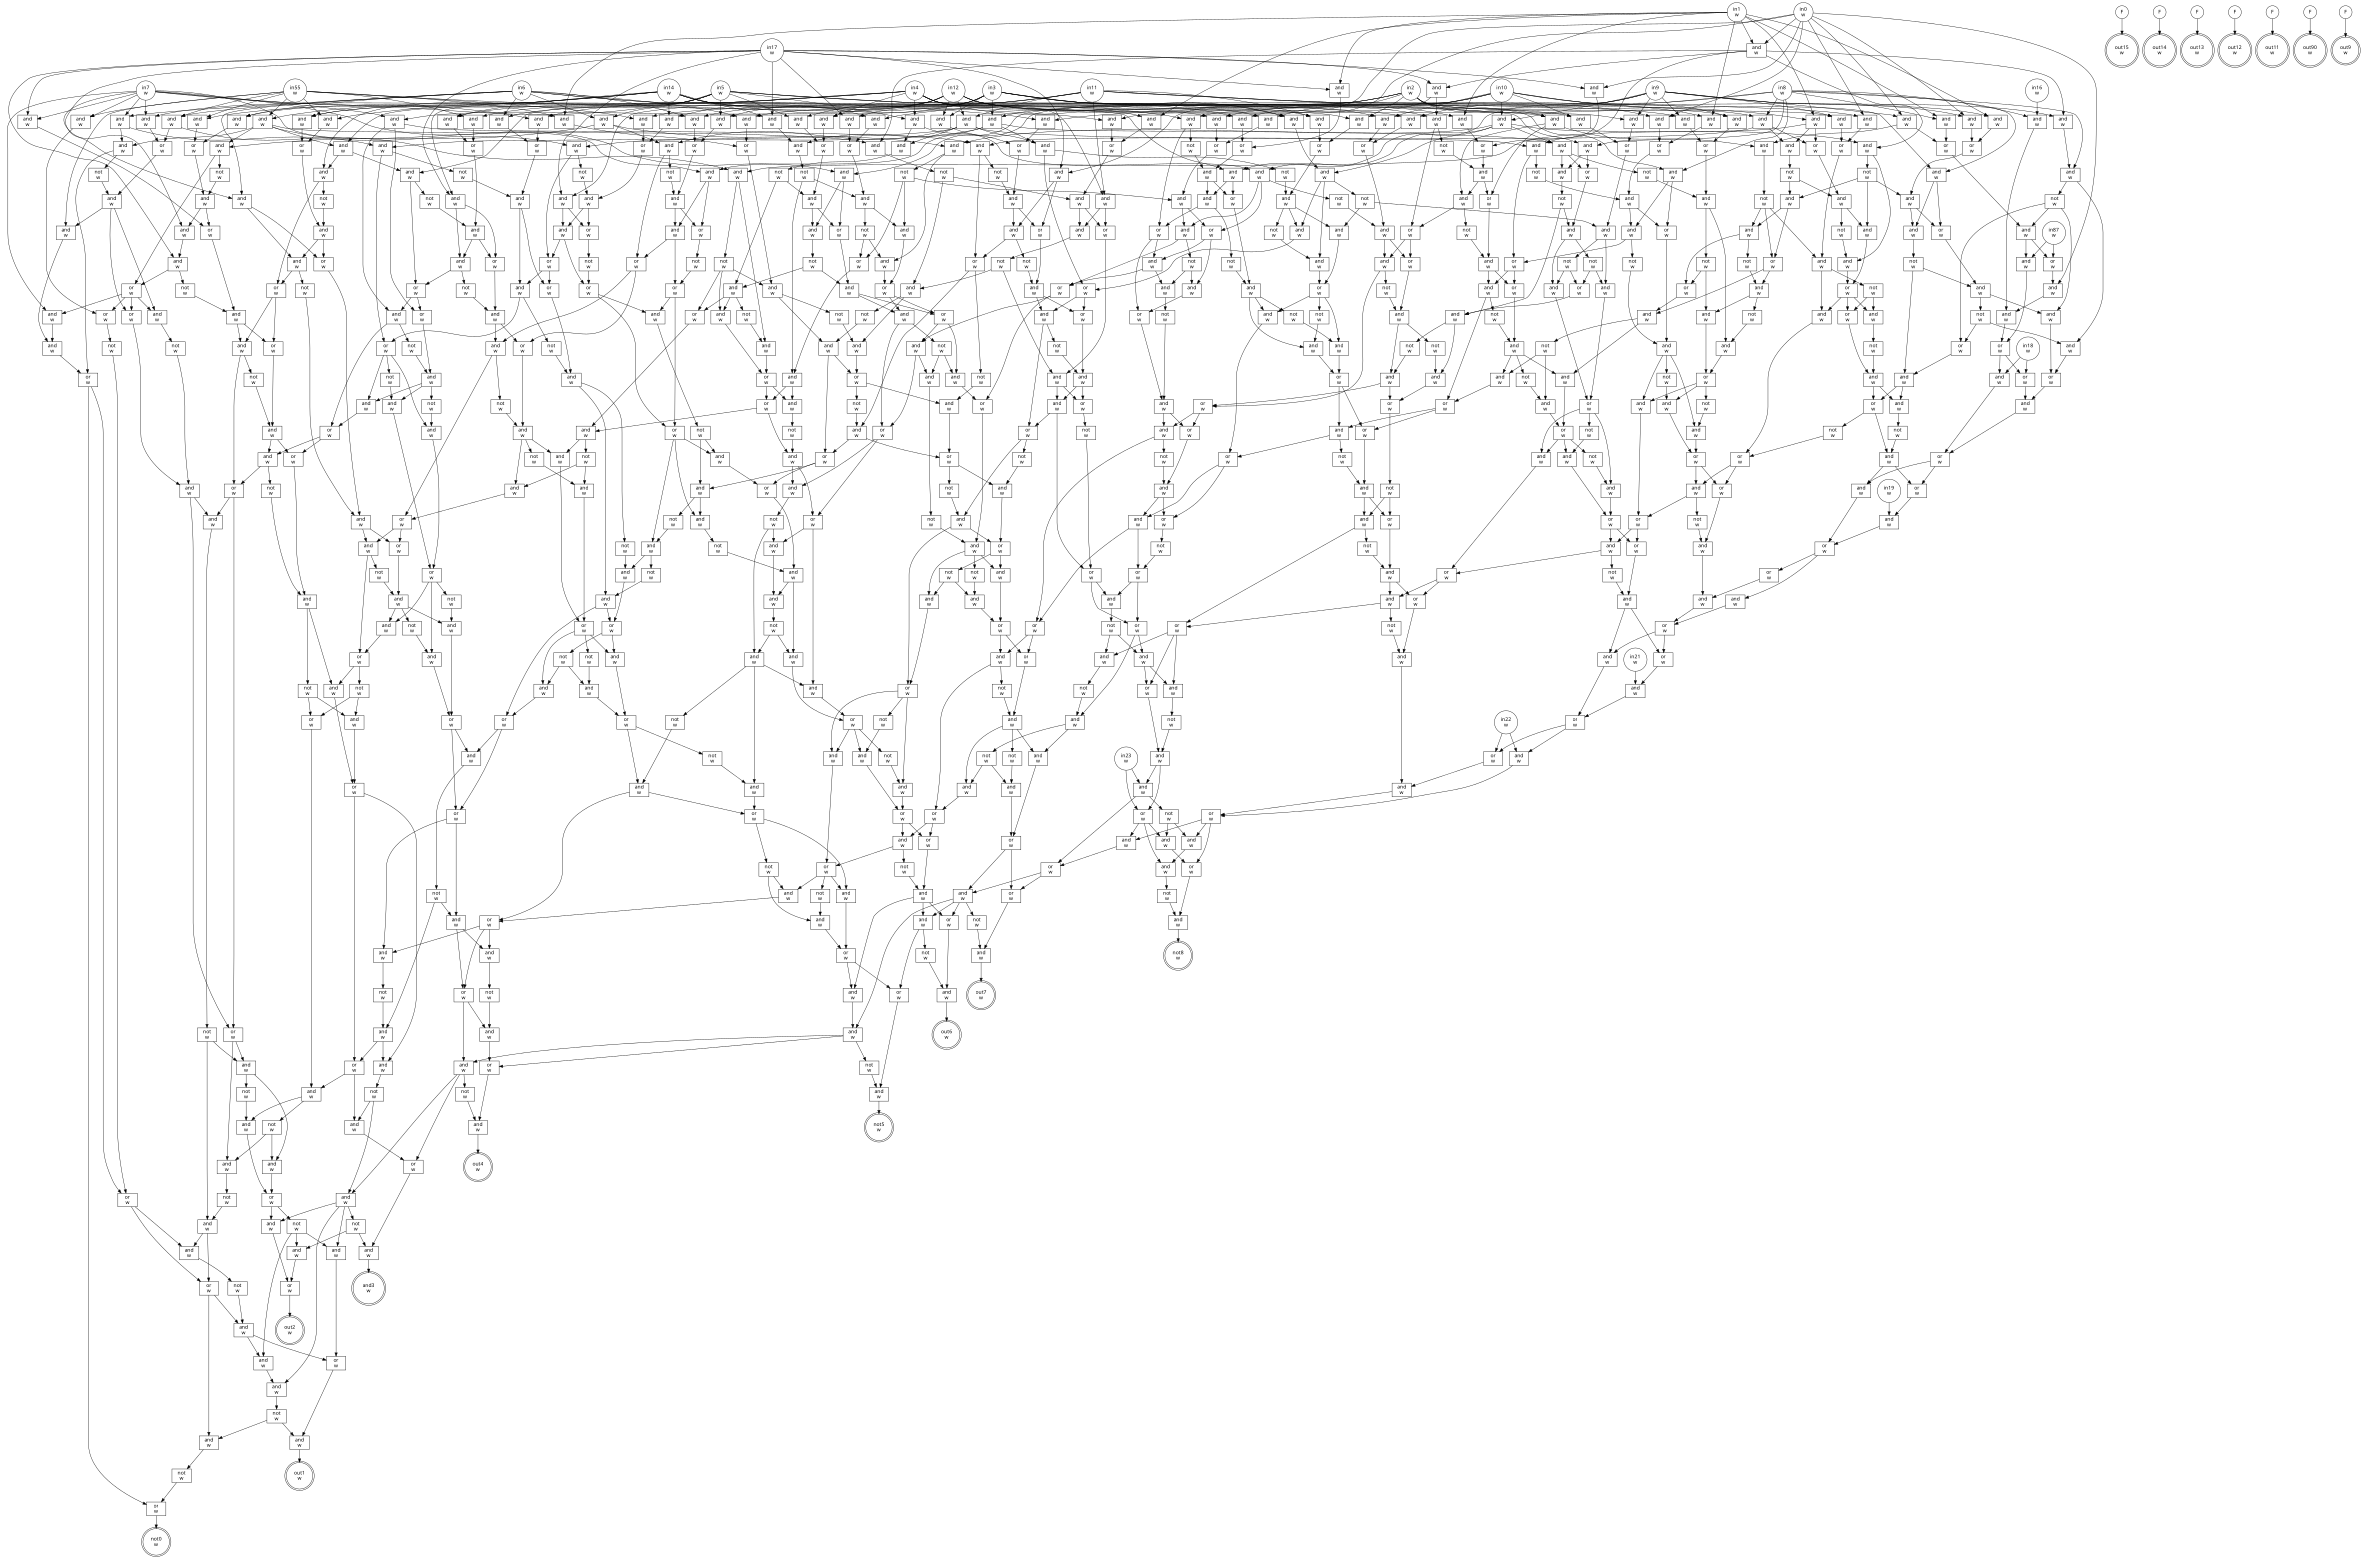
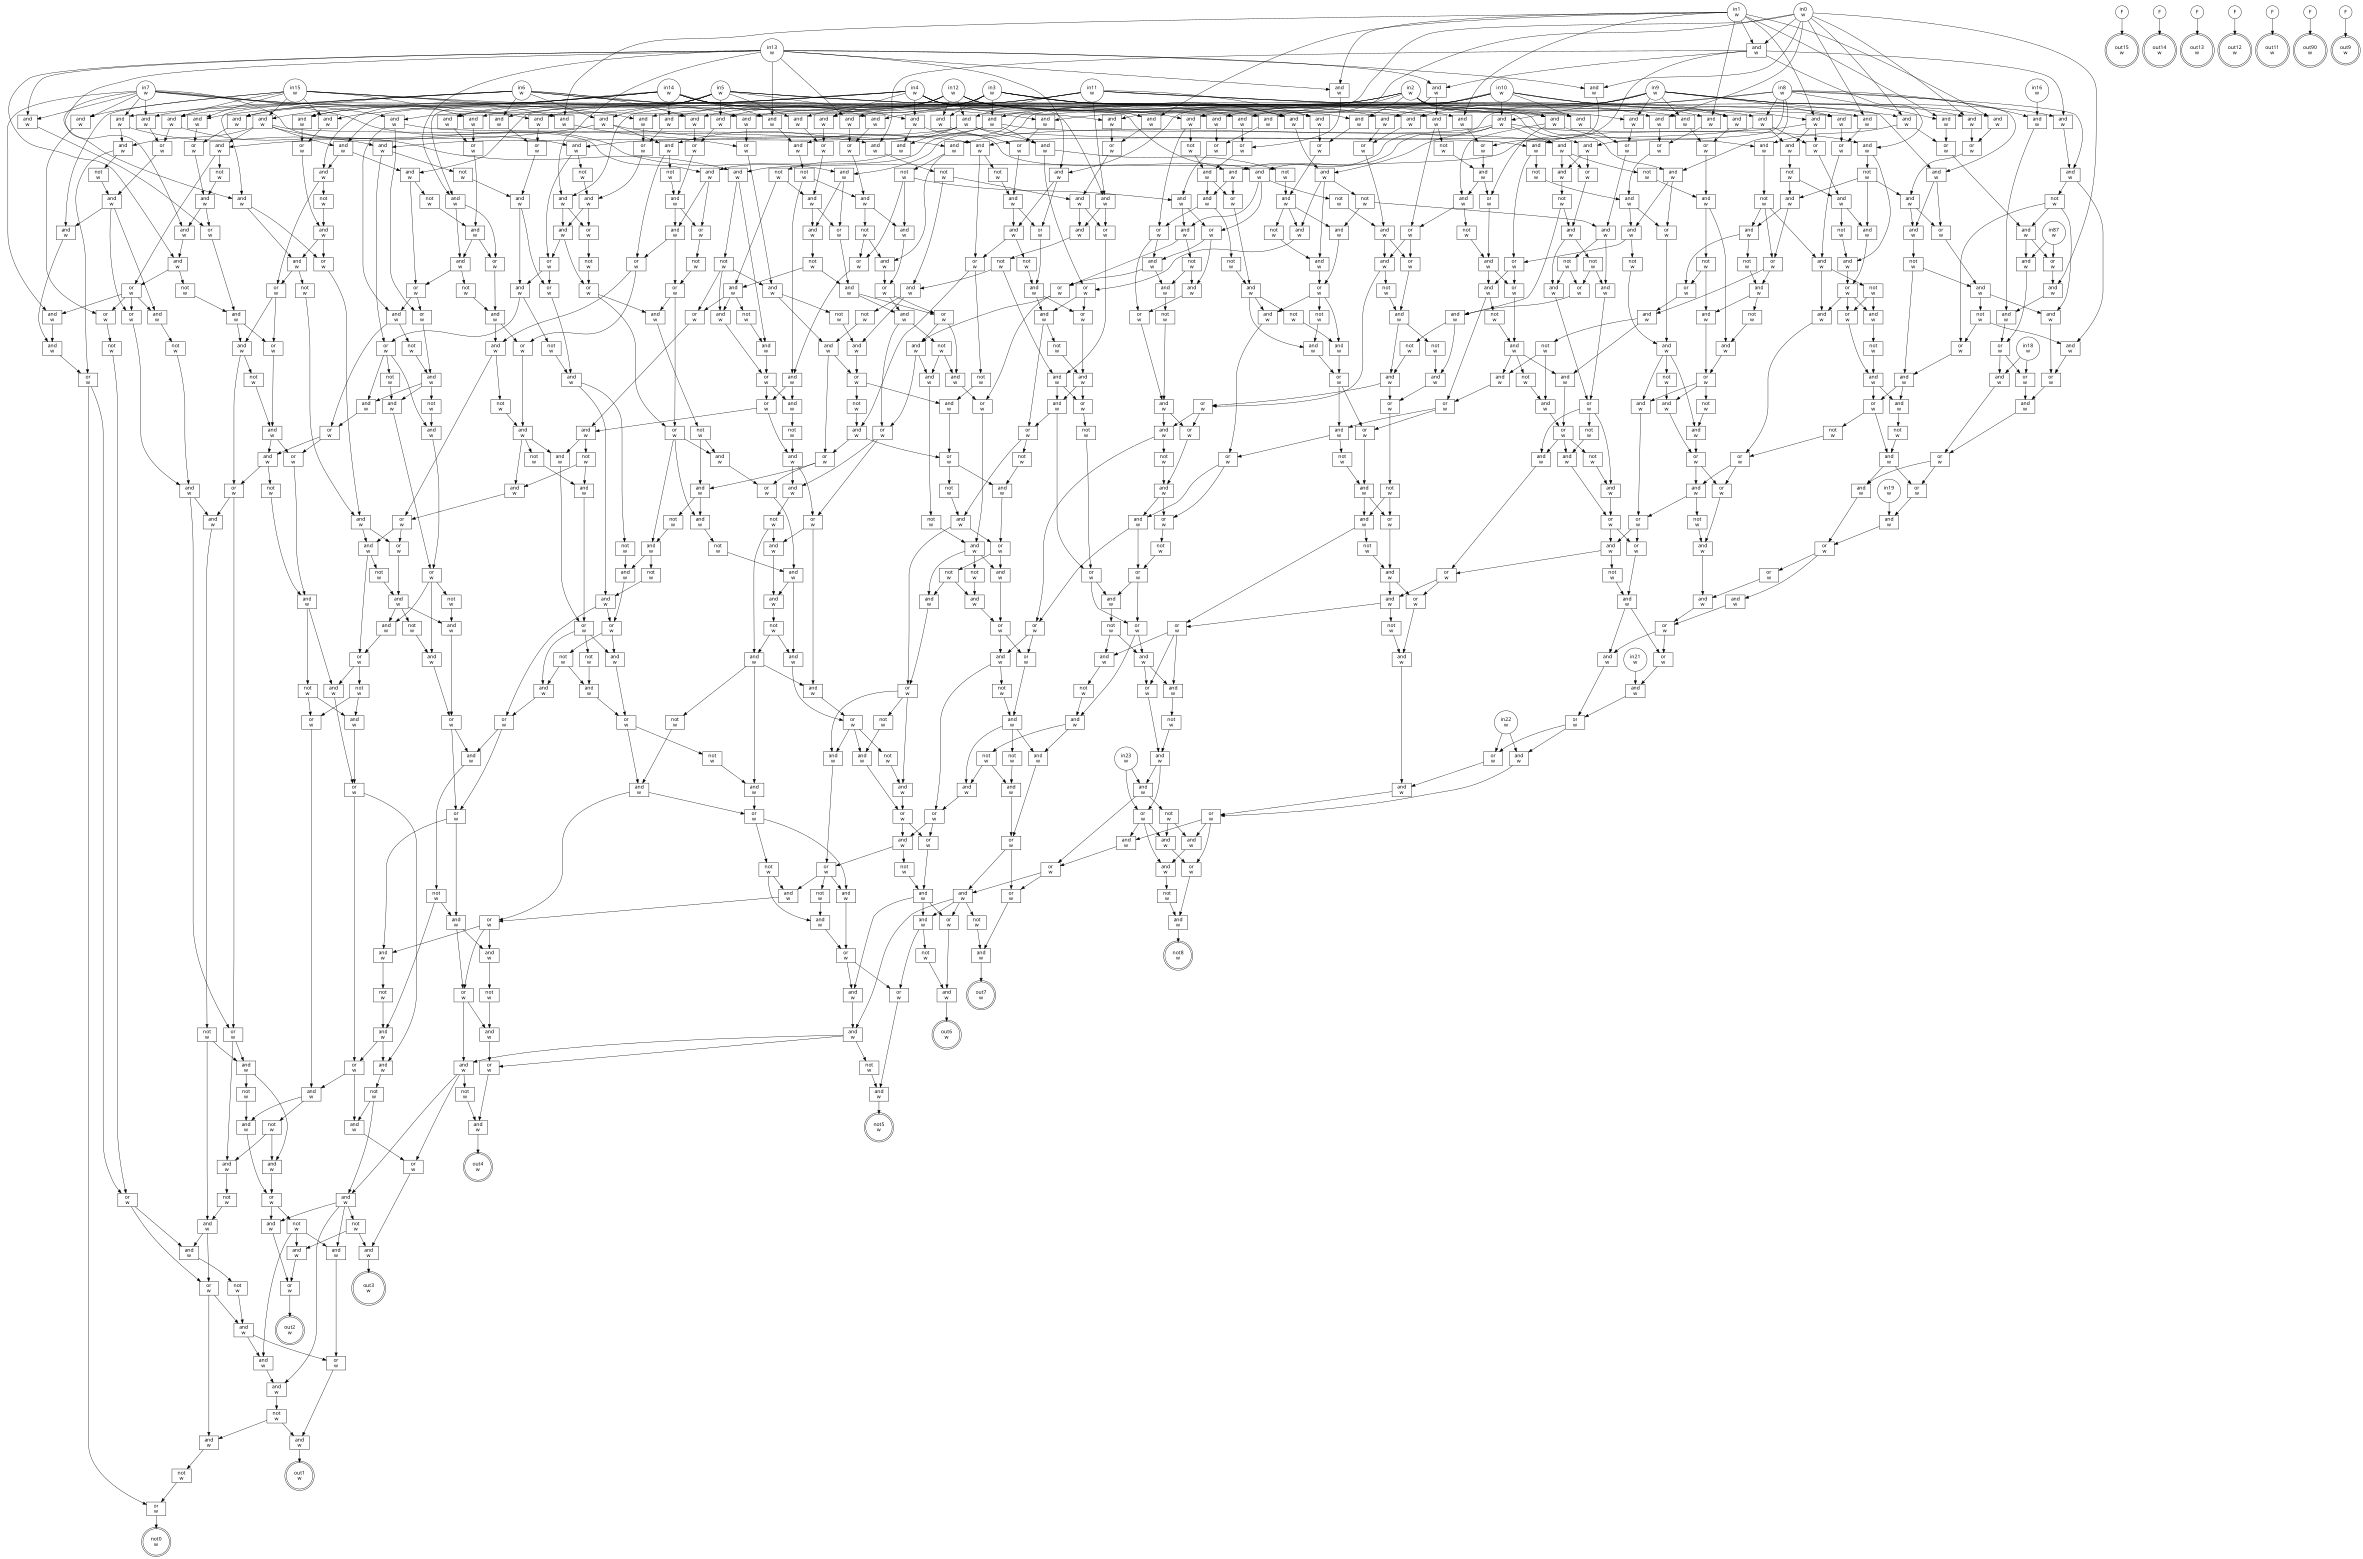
node "in17 w": label "in17 w" -> "in13 w"
node "in55 w": label "in55 w" -> "in15 w"
node "and3 w": label "and3 w" -> "out3 w"
